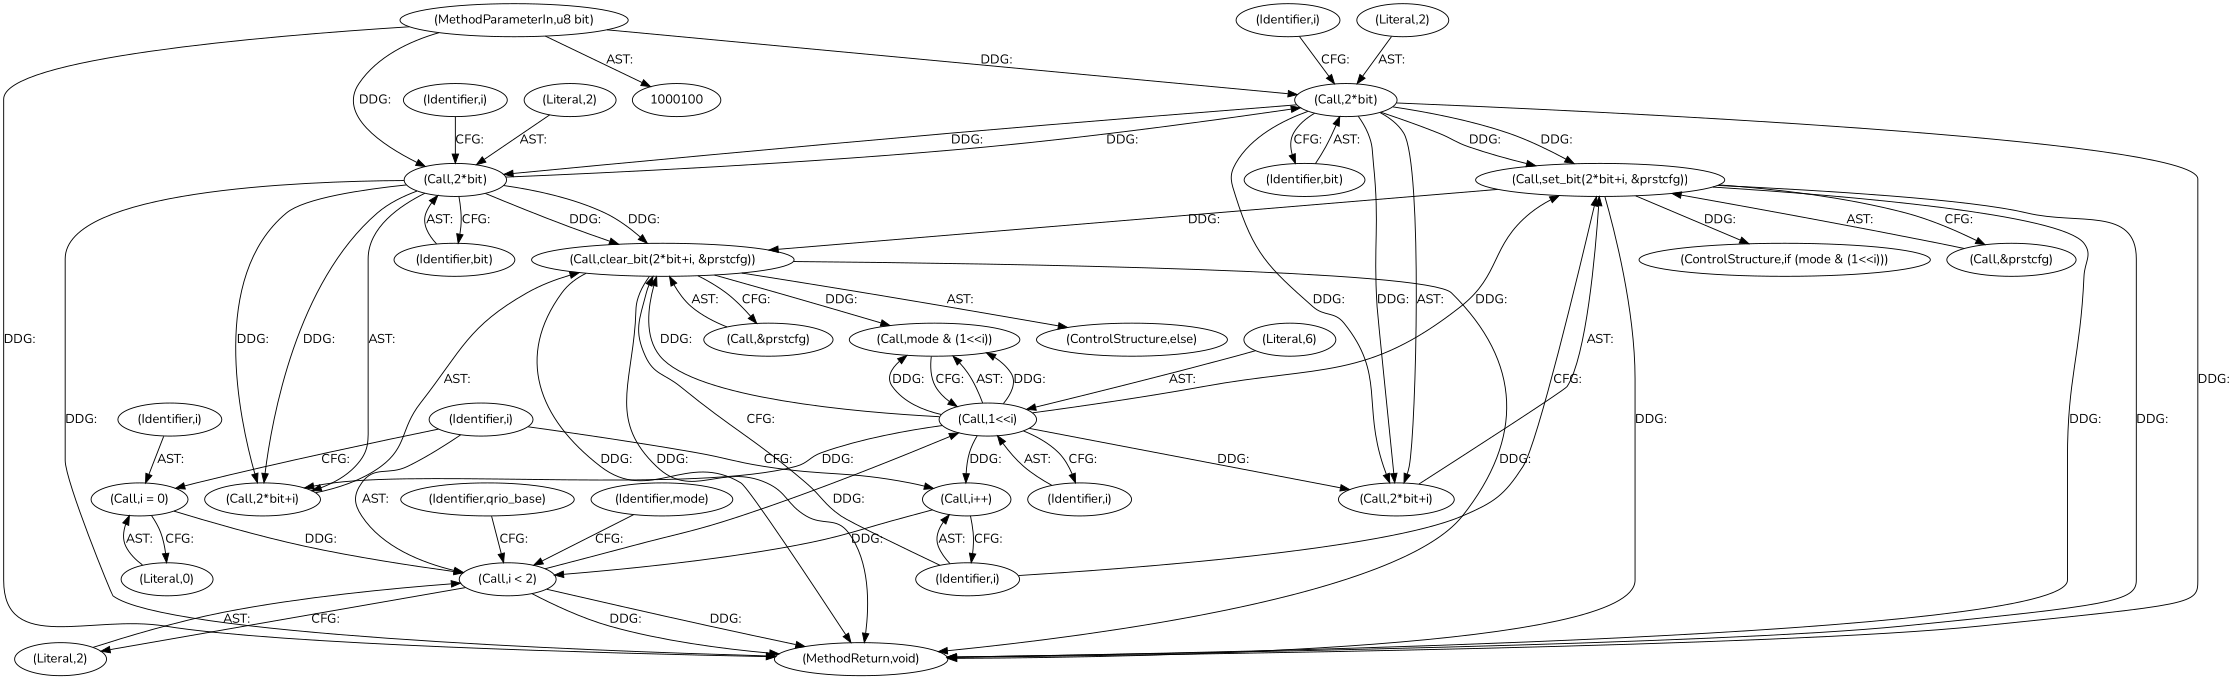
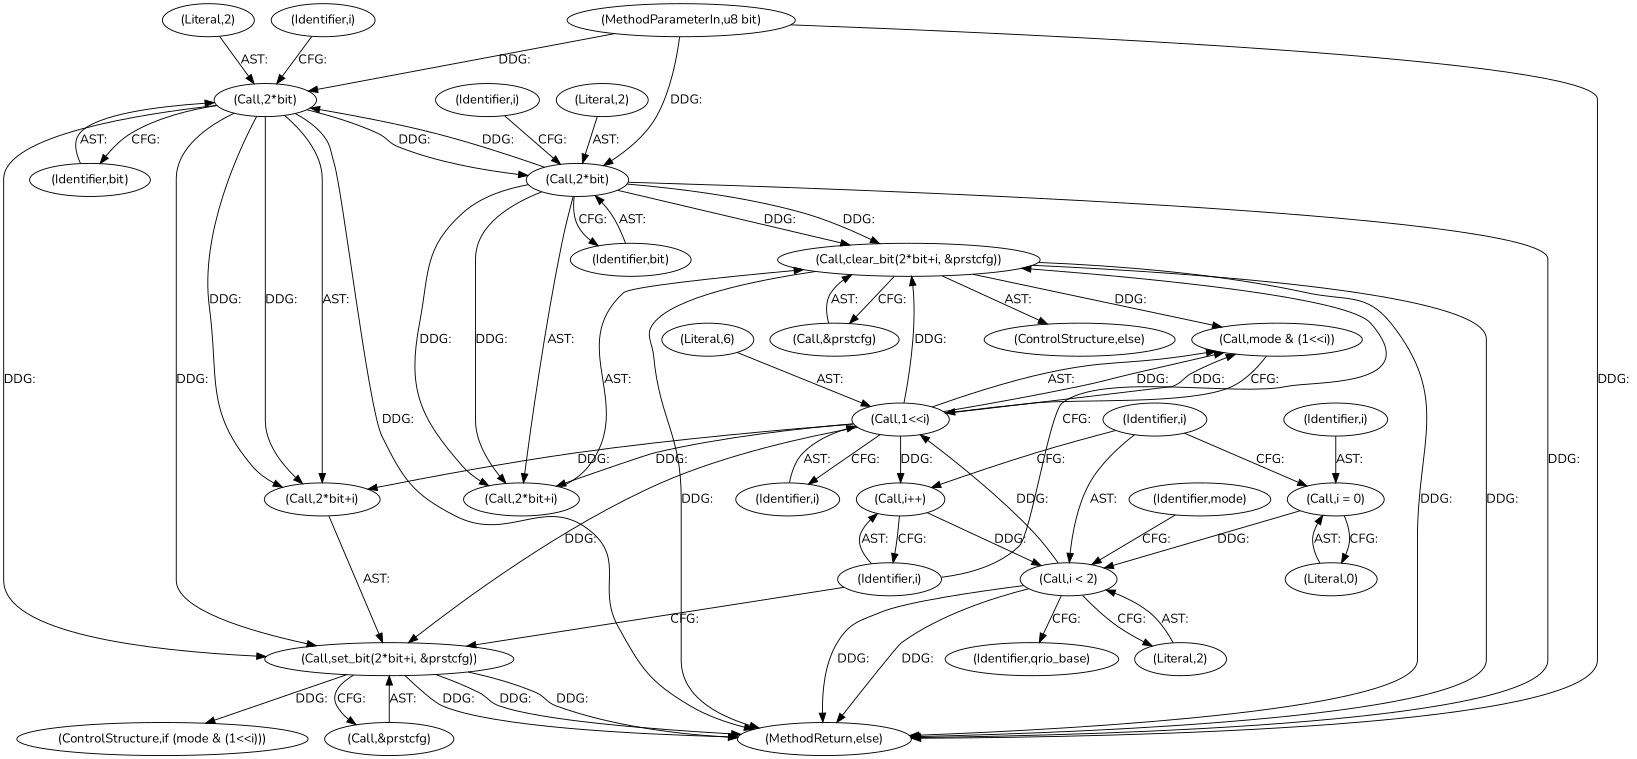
node "1000100": removed
edge "(Call,set_bit(2*bit+i, &prstcfg))" -> "(Call,clear_bit(2*bit+i, &prstcfg))": removed, label "DDG:"
edge "(Identifier,qrio_base)" -> "(Call,i < 2)": reversed
node "(MethodReturn,void)": label "(MethodReturn,void)" -> "(MethodReturn,else)"
